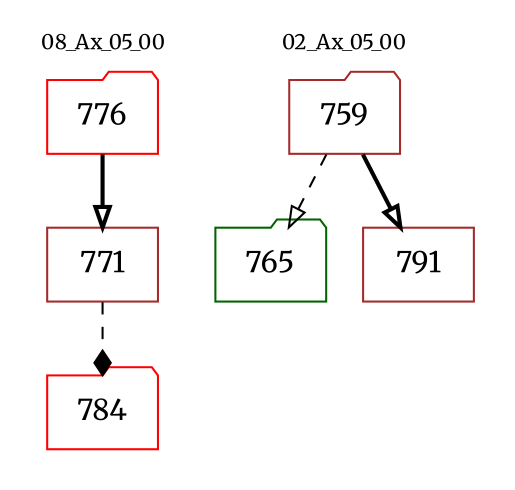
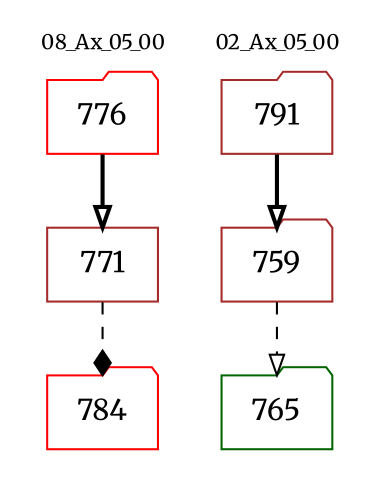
edge "759" -> "791": reversed
node "791": shape box -> folder
